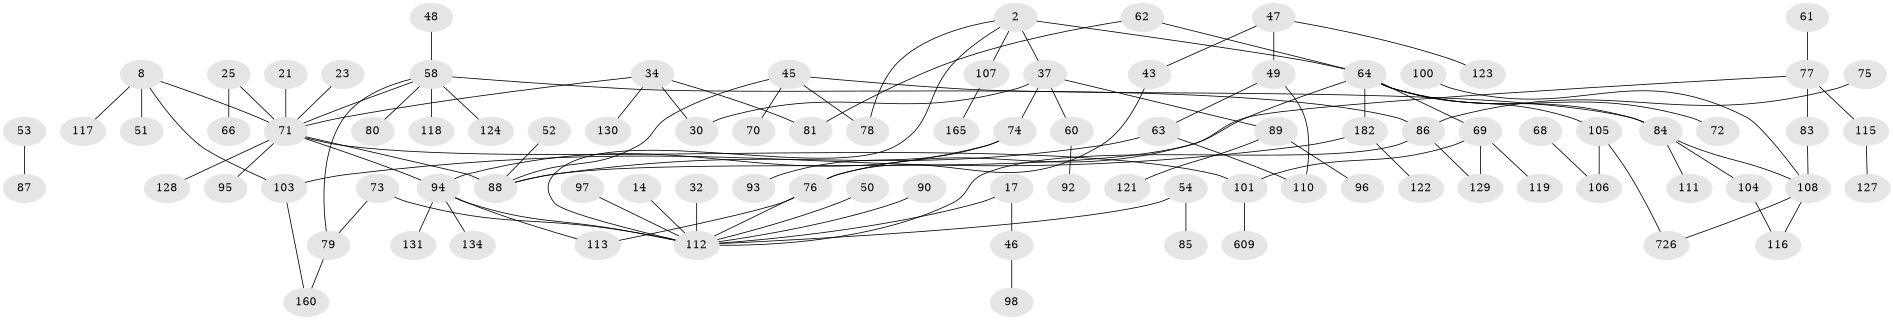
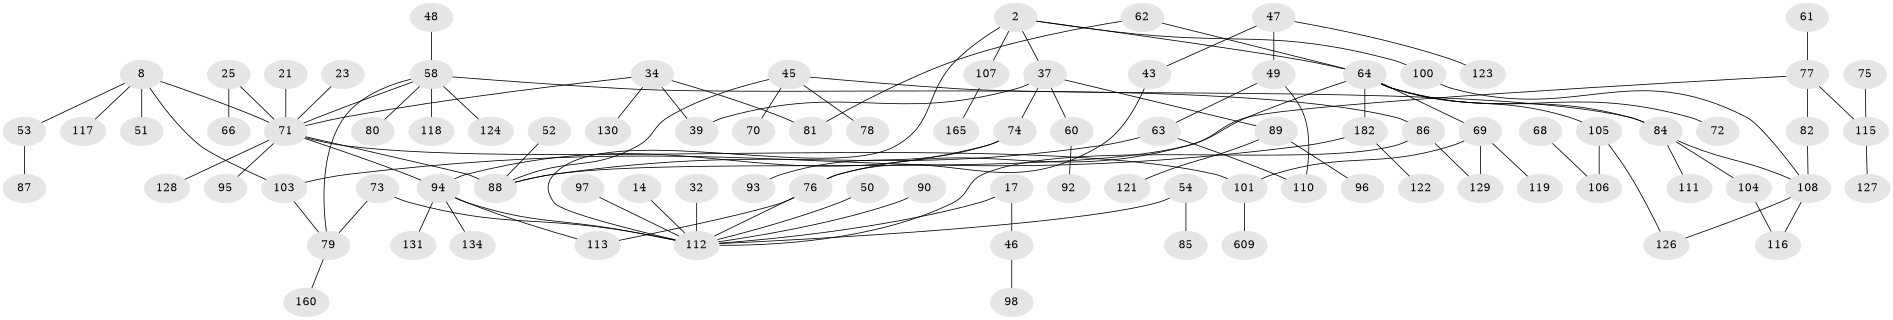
edge "2" -- "78": now "2" -- "100"
edge "8" -- "53": added
edge "75" -- "86": now "75" -- "115"
node "30": label "30" -> "39"
node "83": label "83" -> "82"
edge "103" -- "160": now "103" -- "79"
node "726": label "726" -> "126"
